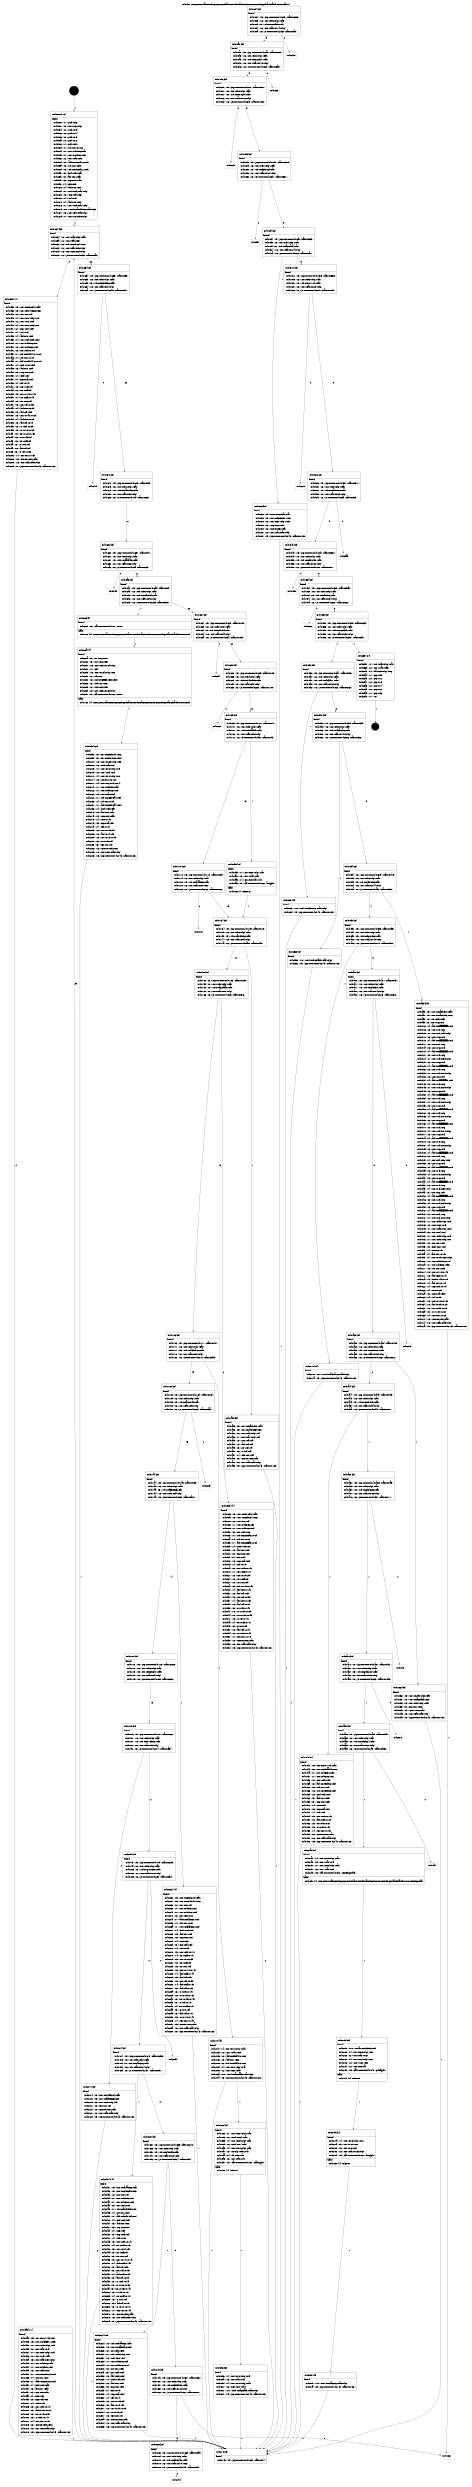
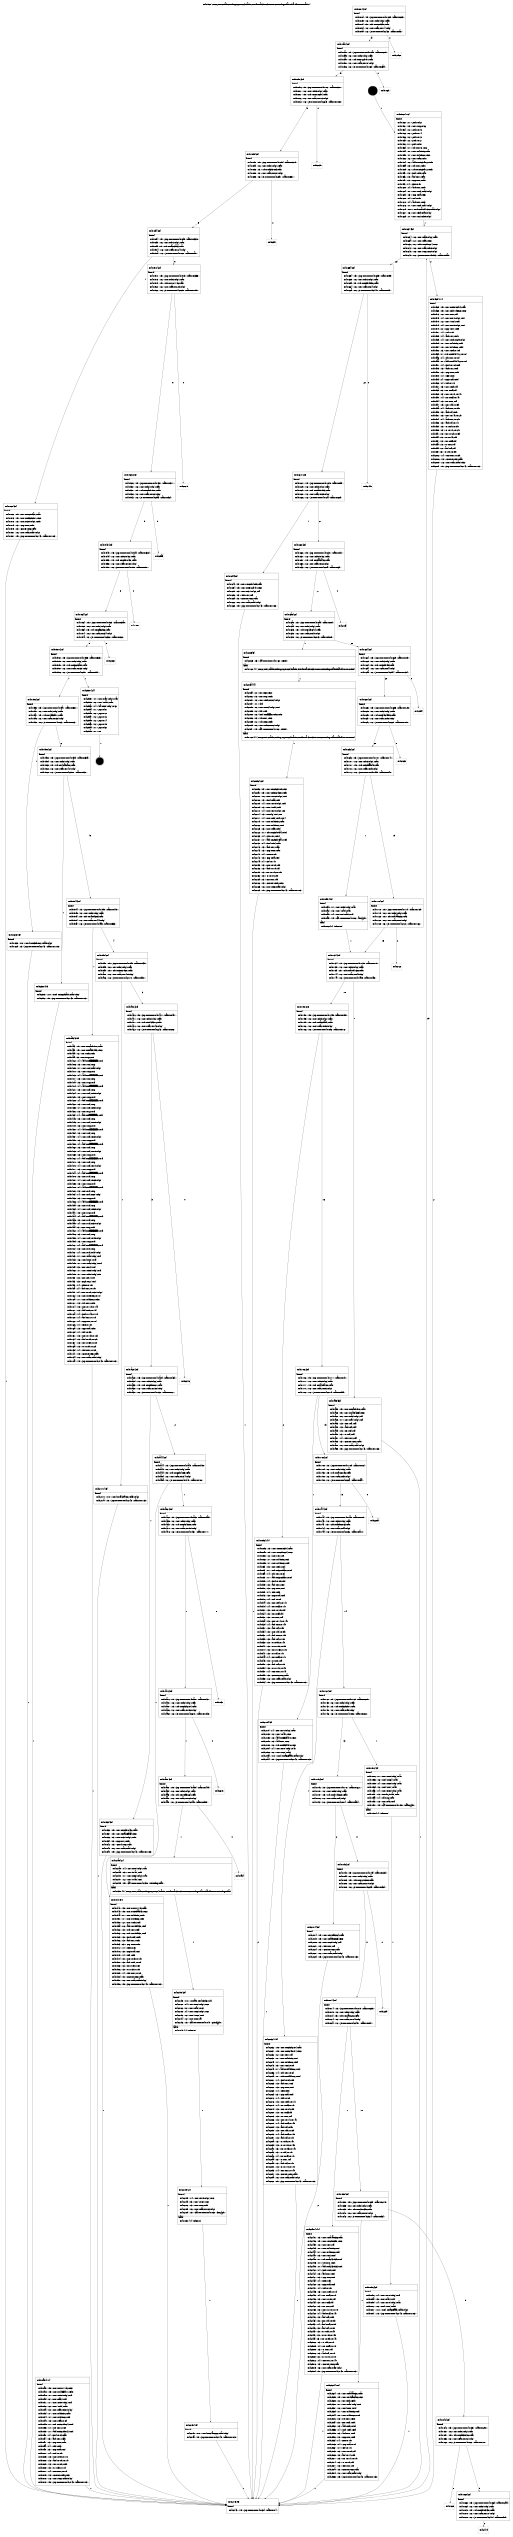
node "0x401c4f [30]": added
edge "0x401af3 [348]" -> "0x401cc8": now "0x401af3 [348]" -> "0x402743 [5]"
edge "0x40217f [42]" -> "0x401e8c [42]": now "0x4017c0 [28]" -> "0x401e8c [42]"
